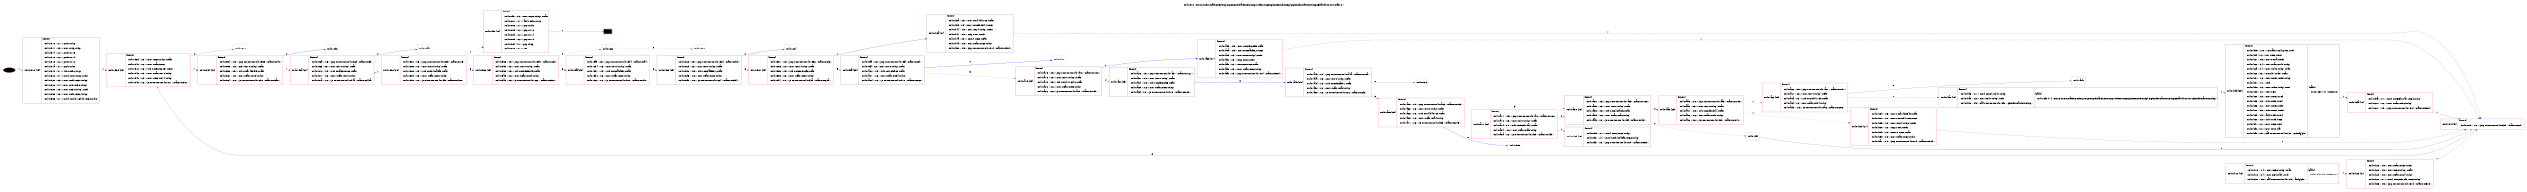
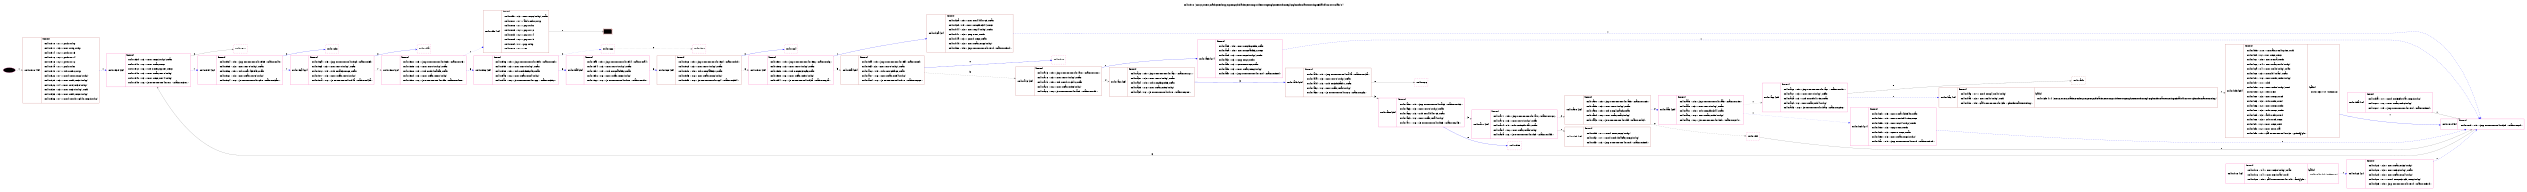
edge "0x401980 [22]" -> "0x40196a [22]": reversed
edge "0x401bb5 [69]" -> "0x401bfa [18]": now "0x401bb5 [69]" -> "0x401e1d [5]"
edge "0x401a5e [25]" -> "0x401a90 [25]": now "0x401a5e [25]" -> "0x401a77 [25]"
